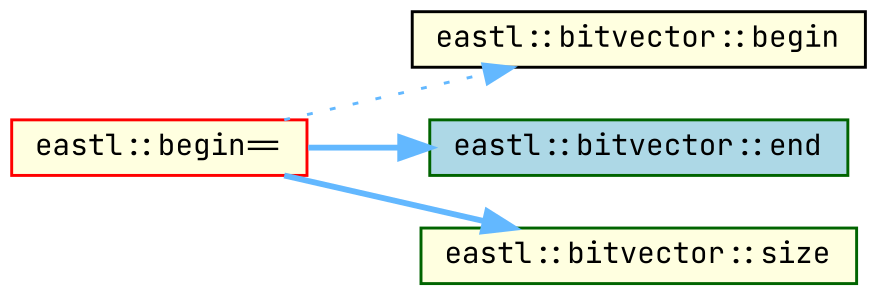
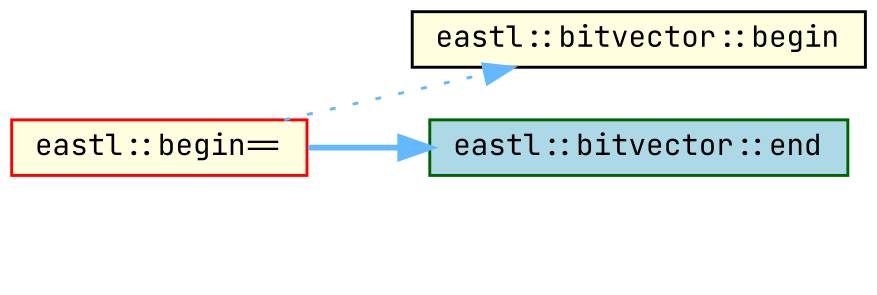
node "eastl::bitvector::size": removed
